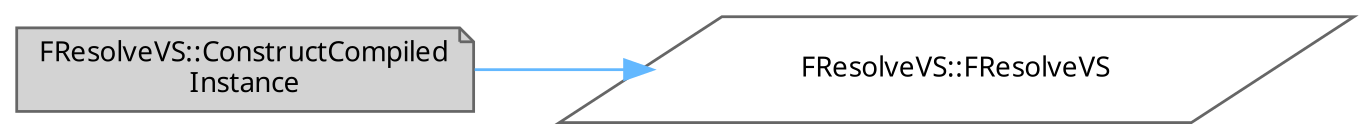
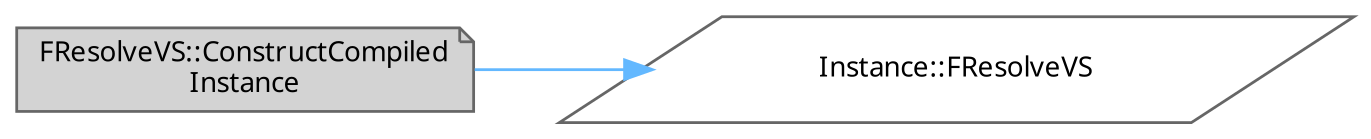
node "FResolveVS::FResolveVS": label "FResolveVS::FResolveVS" -> "Instance::FResolveVS"
